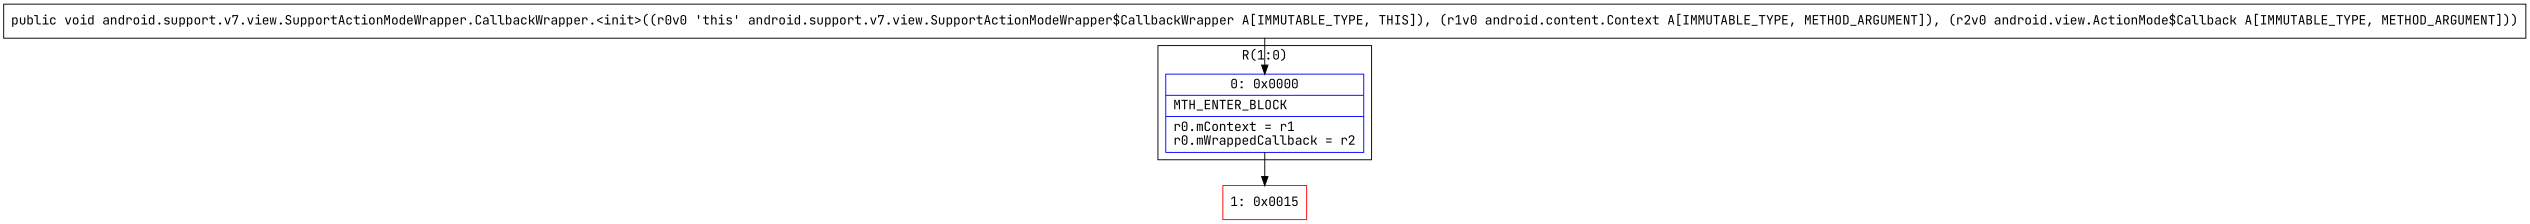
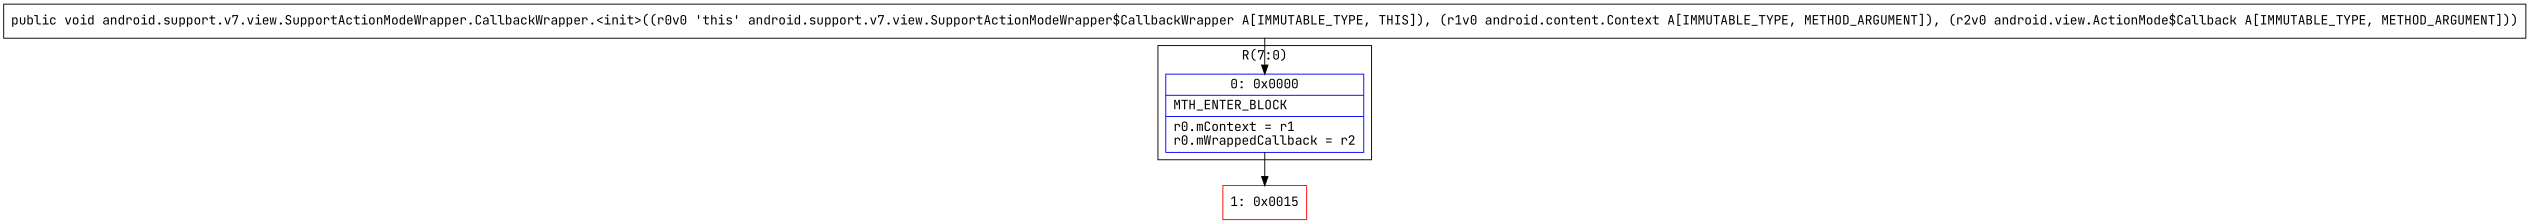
cluster "R(1:0)": label "R(1:0)" -> "R(7:0)"
